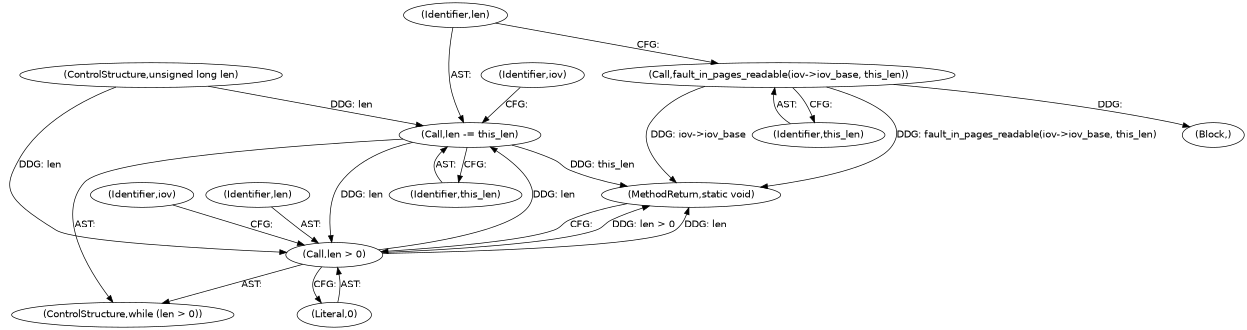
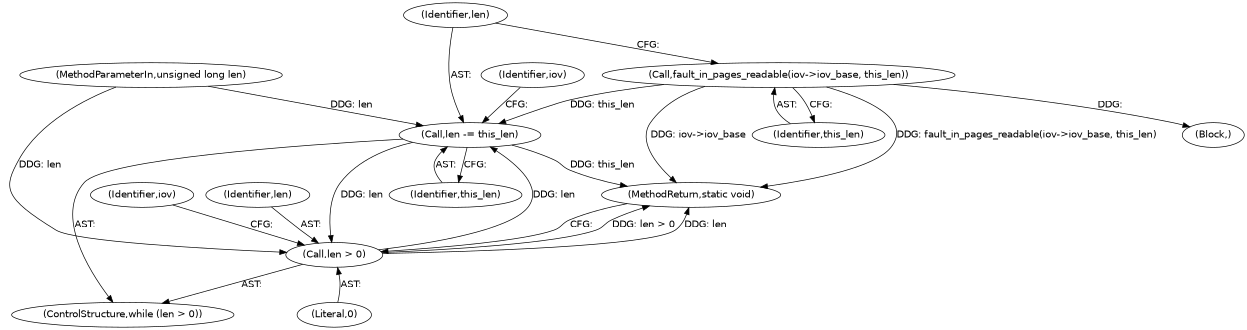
node "(ControlStructure,unsigned long len)": label "(ControlStructure,unsigned long len)" -> "(MethodParameterIn,unsigned long len)"
edge "(Call,fault_in_pages_readable(iov->iov_base, this_len))" -> "(Call,len -= this_len)": added, label "DDG: this_len"
edge "(Call,len > 0)" -> "(Literal,0)": removed, label "CFG:"
